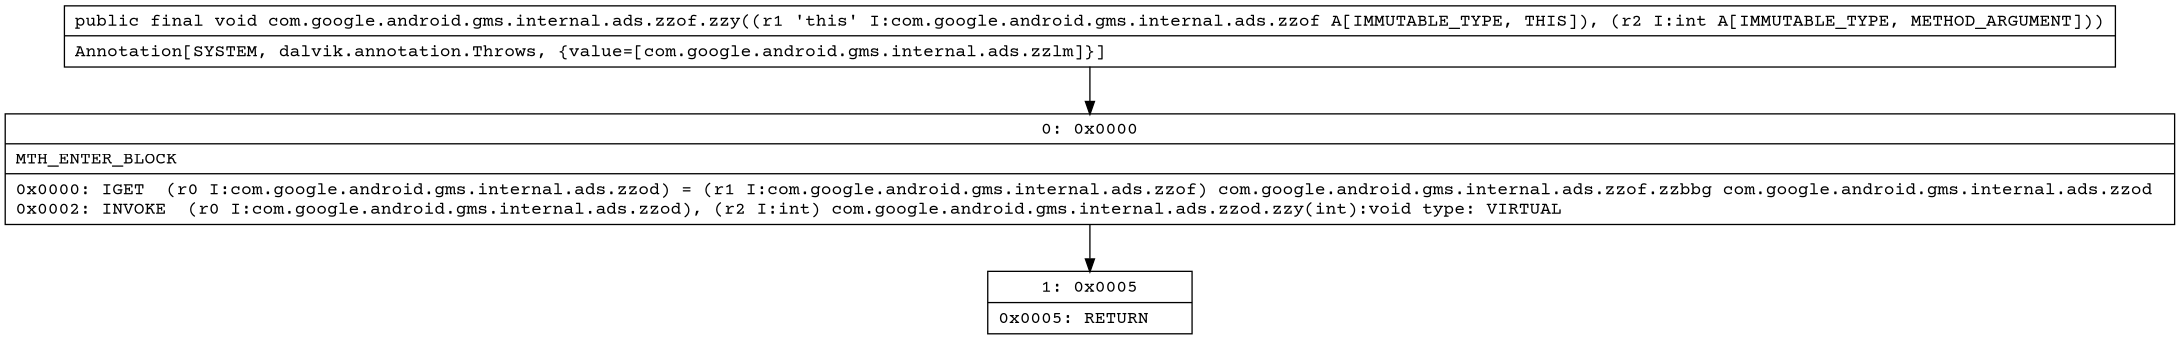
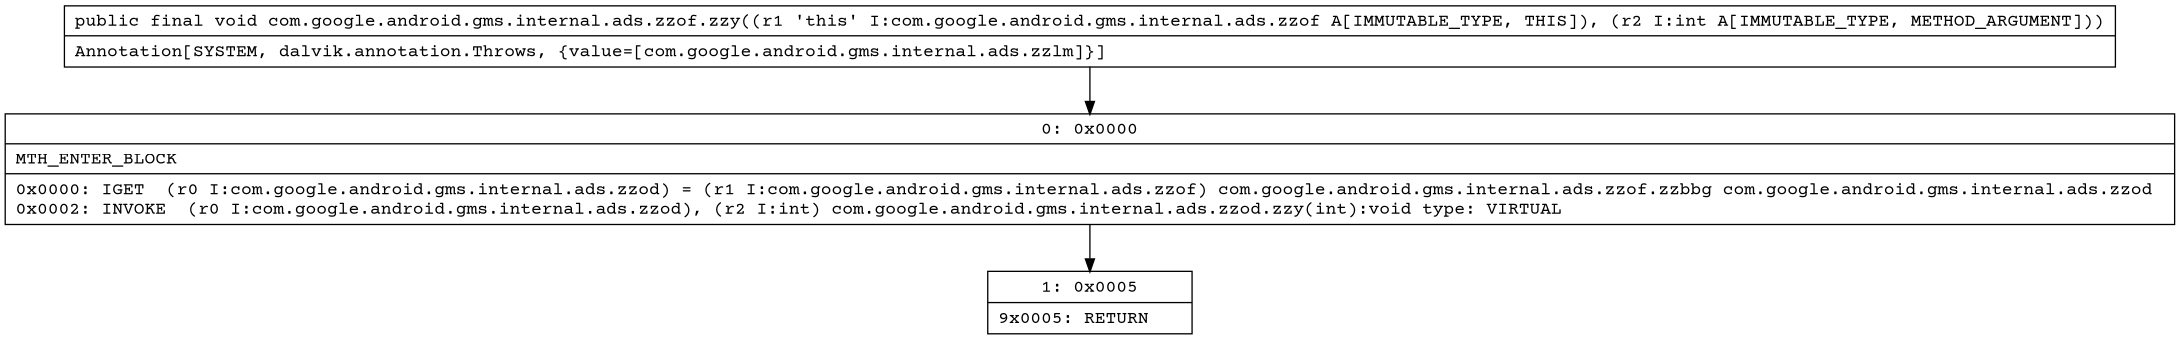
node "1: 0x0005": text "0x0005: RETURN" -> "9x0005: RETURN"
